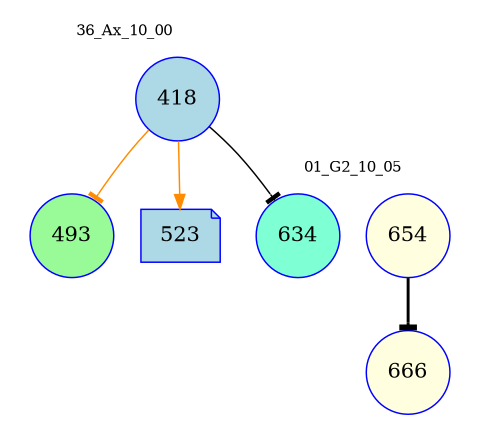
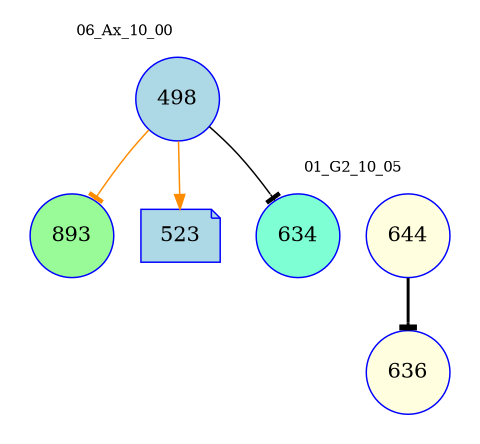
cluster "36_Ax_10_00": label "36_Ax_10_00" -> "06_Ax_10_00"
node "418": label "418" -> "498"
node "493": label "493" -> "893"
node "654": label "654" -> "644"
node "666": label "666" -> "636"
